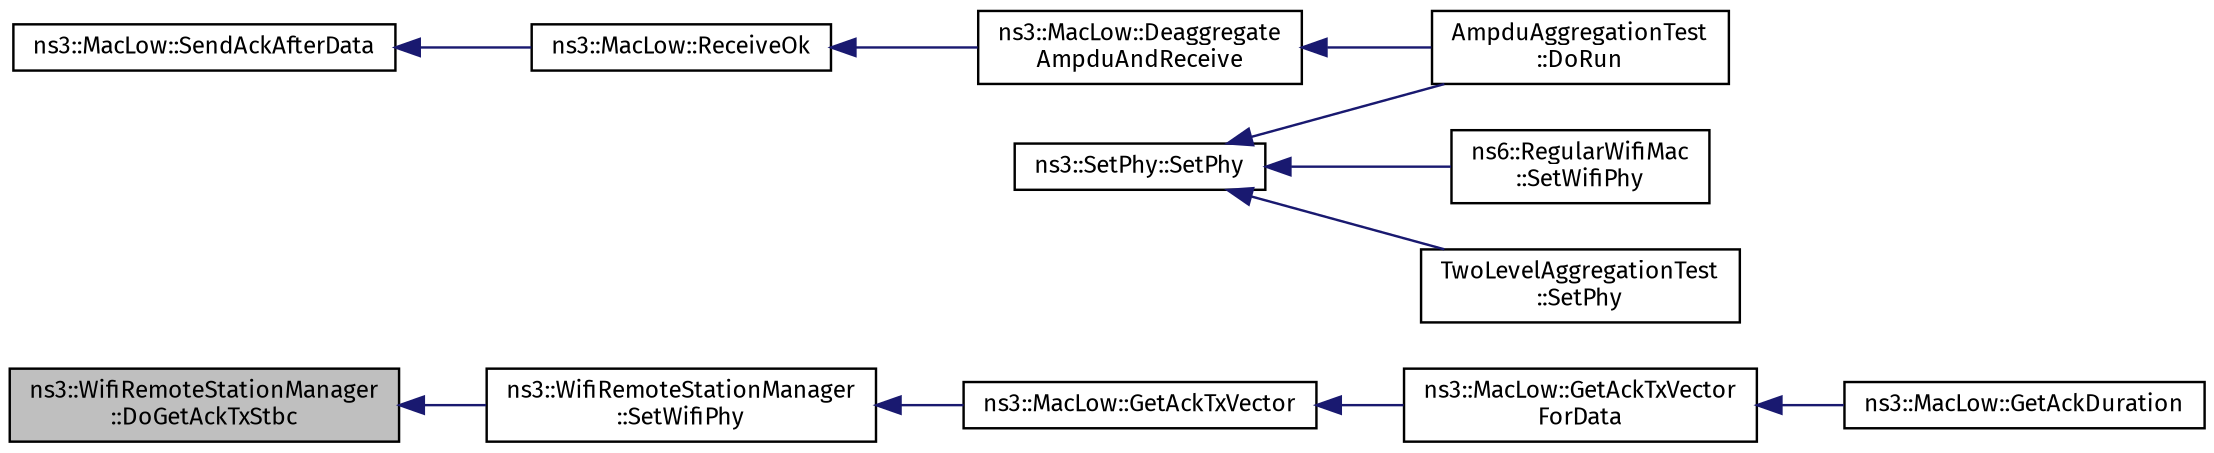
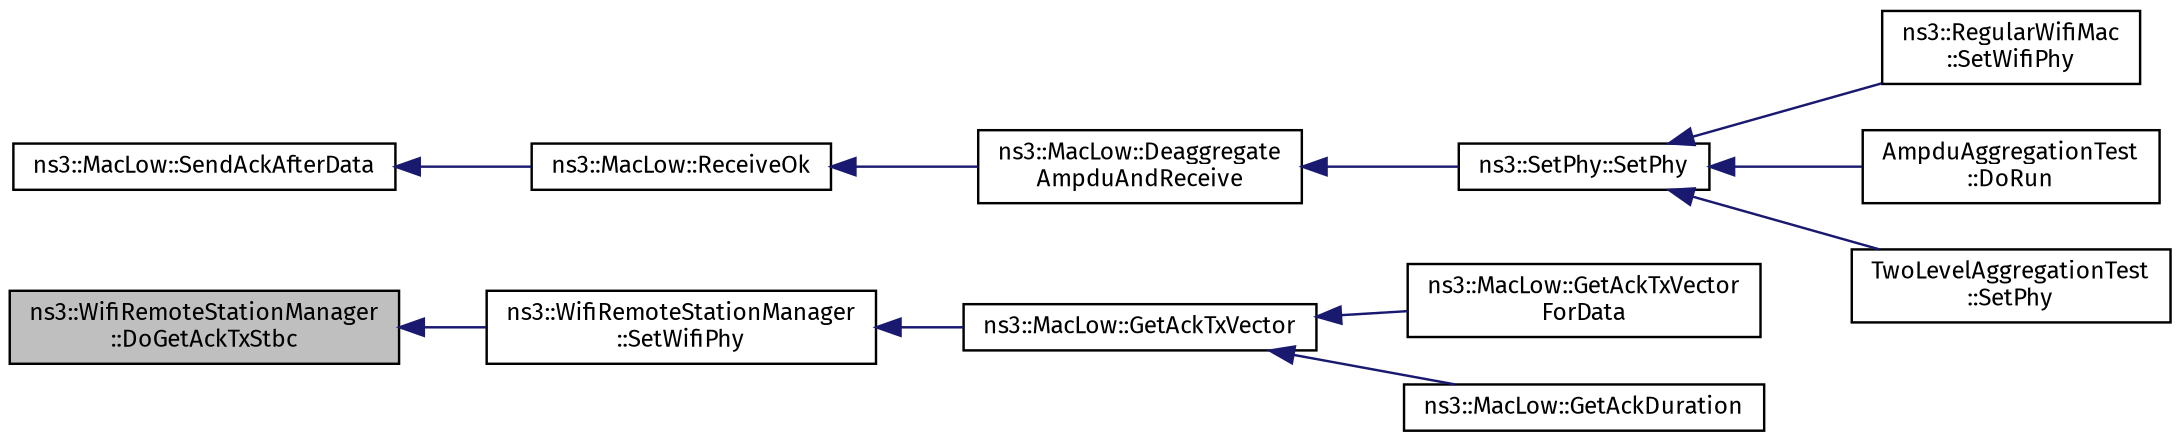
edge "AmpduAggregationTest ::DoRun" -> "ns3::MacLow::Deaggregate AmpduAndReceive": now "ns3::SetPhy::SetPhy" -> "ns3::MacLow::Deaggregate AmpduAndReceive"
node "ns6::RegularWifiMac ::SetWifiPhy": label "ns6::RegularWifiMac ::SetWifiPhy" -> "ns3::RegularWifiMac ::SetWifiPhy"
edge "ns3::MacLow::GetAckDuration" -> "ns3::MacLow::GetAckTxVector ForData": now "ns3::MacLow::GetAckDuration" -> "ns3::MacLow::GetAckTxVector"
